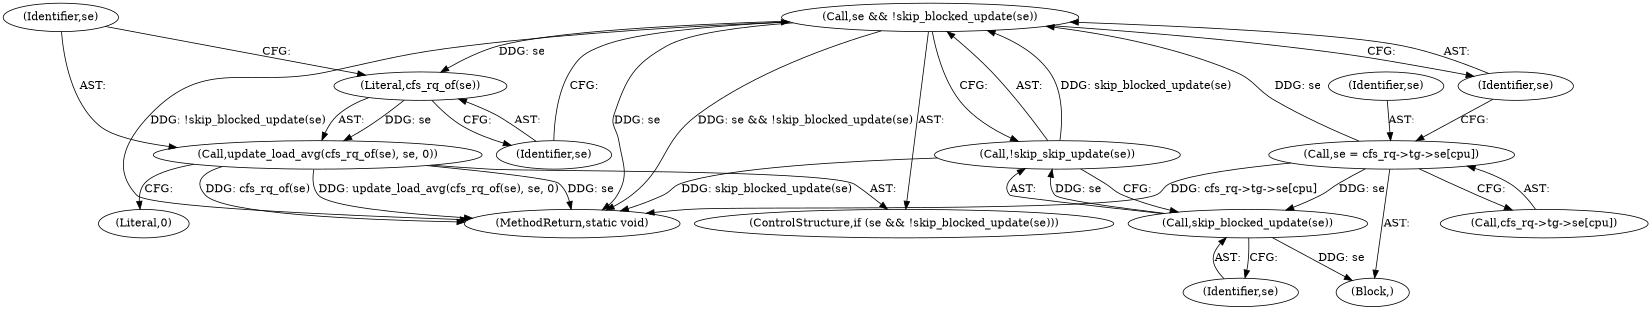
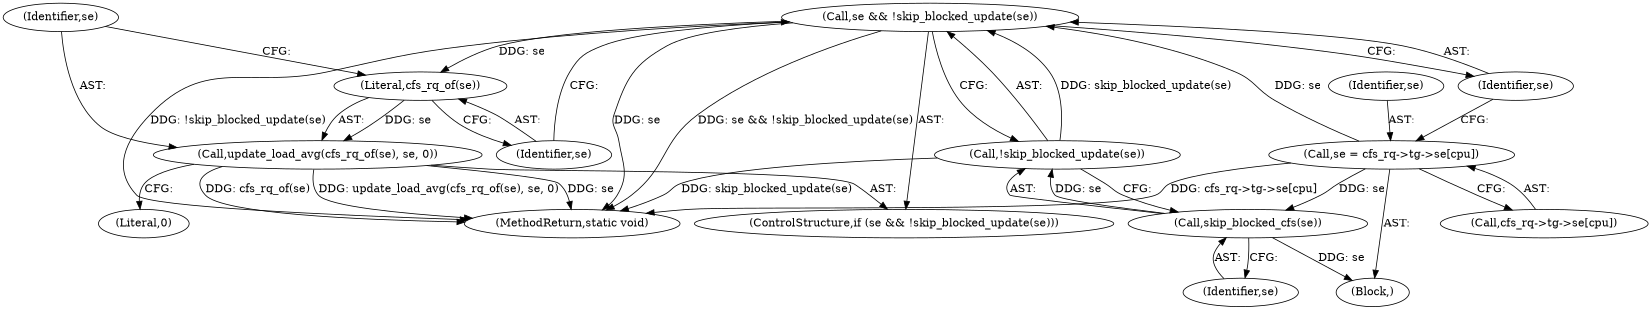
node "(Call,!skip_skip_update(se))": label "(Call,!skip_skip_update(se))" -> "(Call,!skip_blocked_update(se))"
node "(Call,skip_blocked_update(se))": label "(Call,skip_blocked_update(se))" -> "(Call,skip_blocked_cfs(se))"
